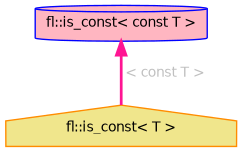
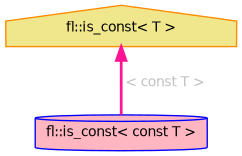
edge "fl::is_const< T >" -> "fl::is_const< const T >": reversed
